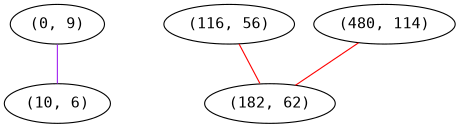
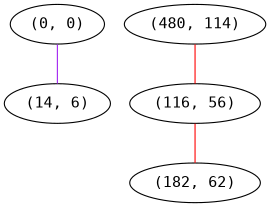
node "(0, 9)": label "(0, 9)" -> "(0, 0)"
edge "(480, 114)" -- "(182, 62)": now "(480, 114)" -- "(116, 56)"
node "(10, 6)": label "(10, 6)" -> "(14, 6)"
